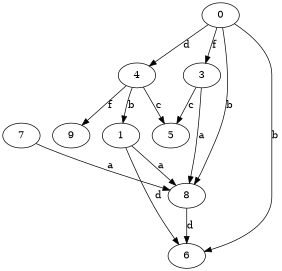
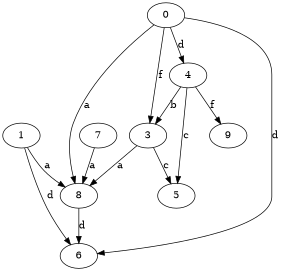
edge "4" -> "1": now "4" -> "3"
edge "0" -> "8": label "b" -> "a"
edge "0" -> "6": label "b" -> "d"
